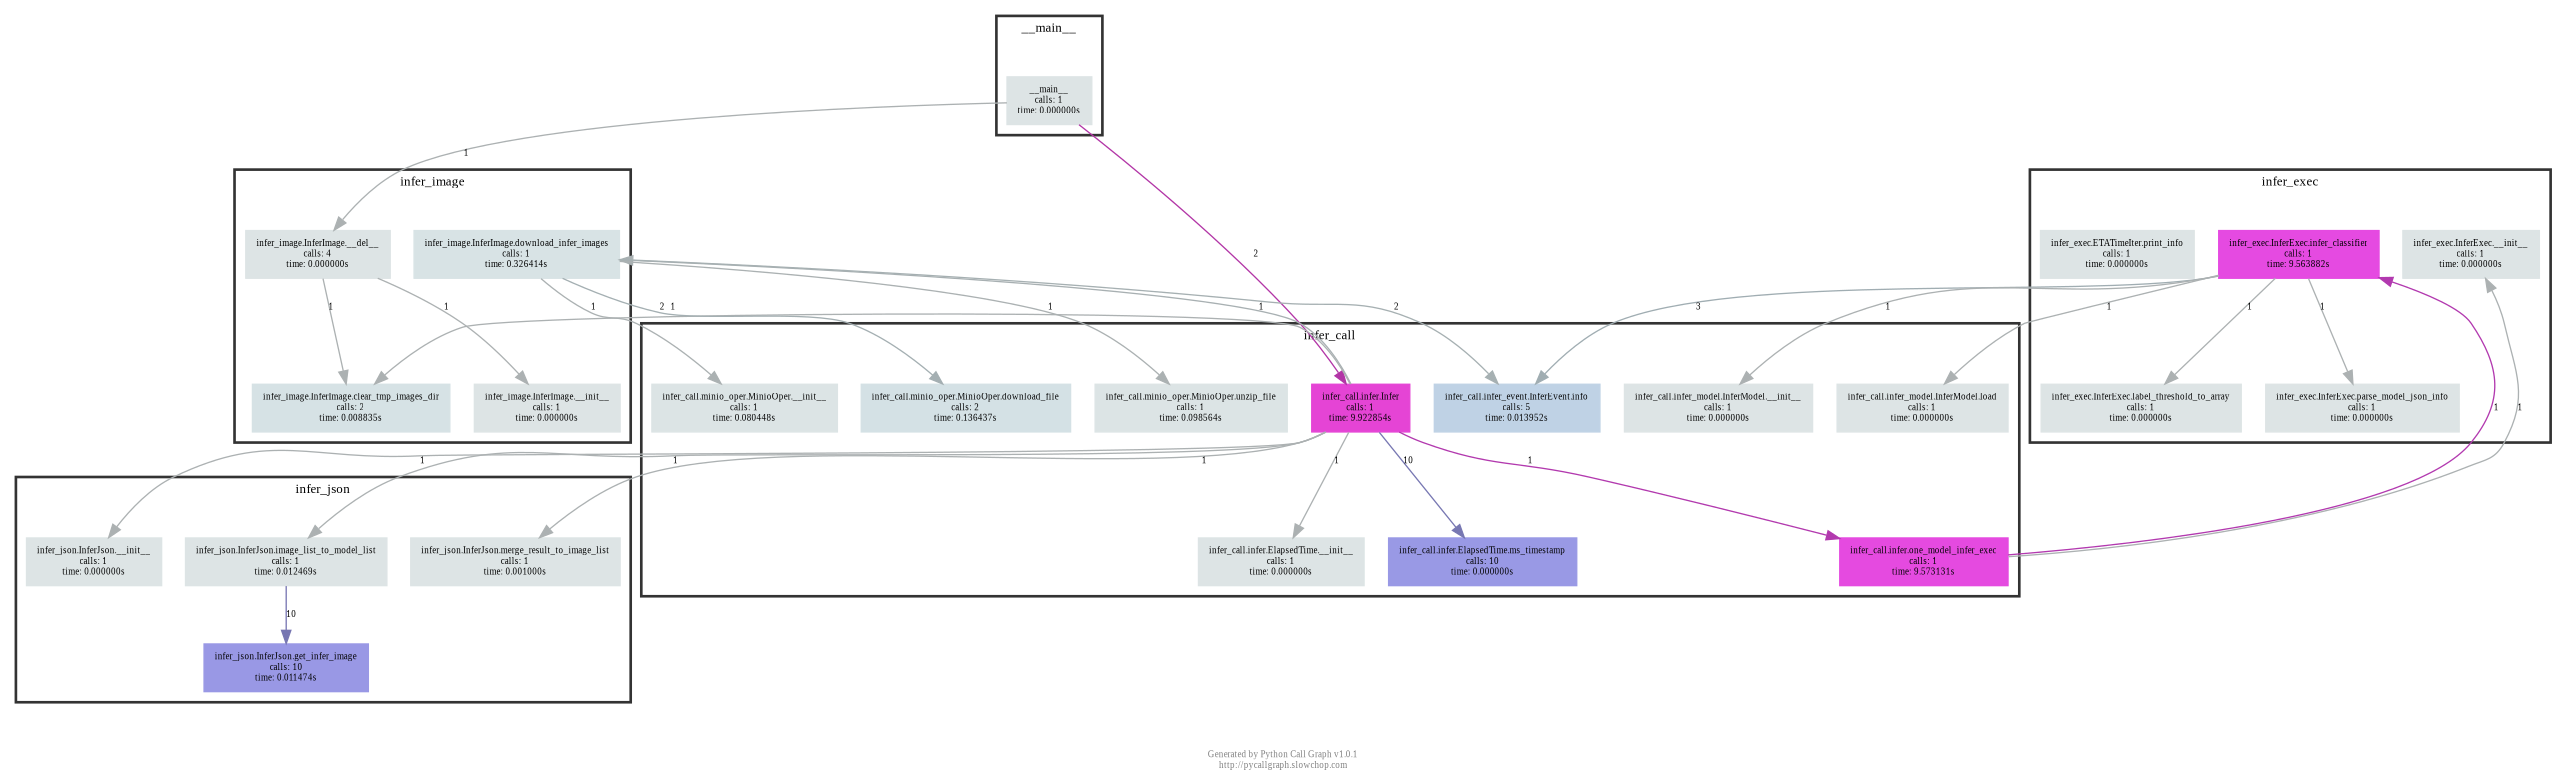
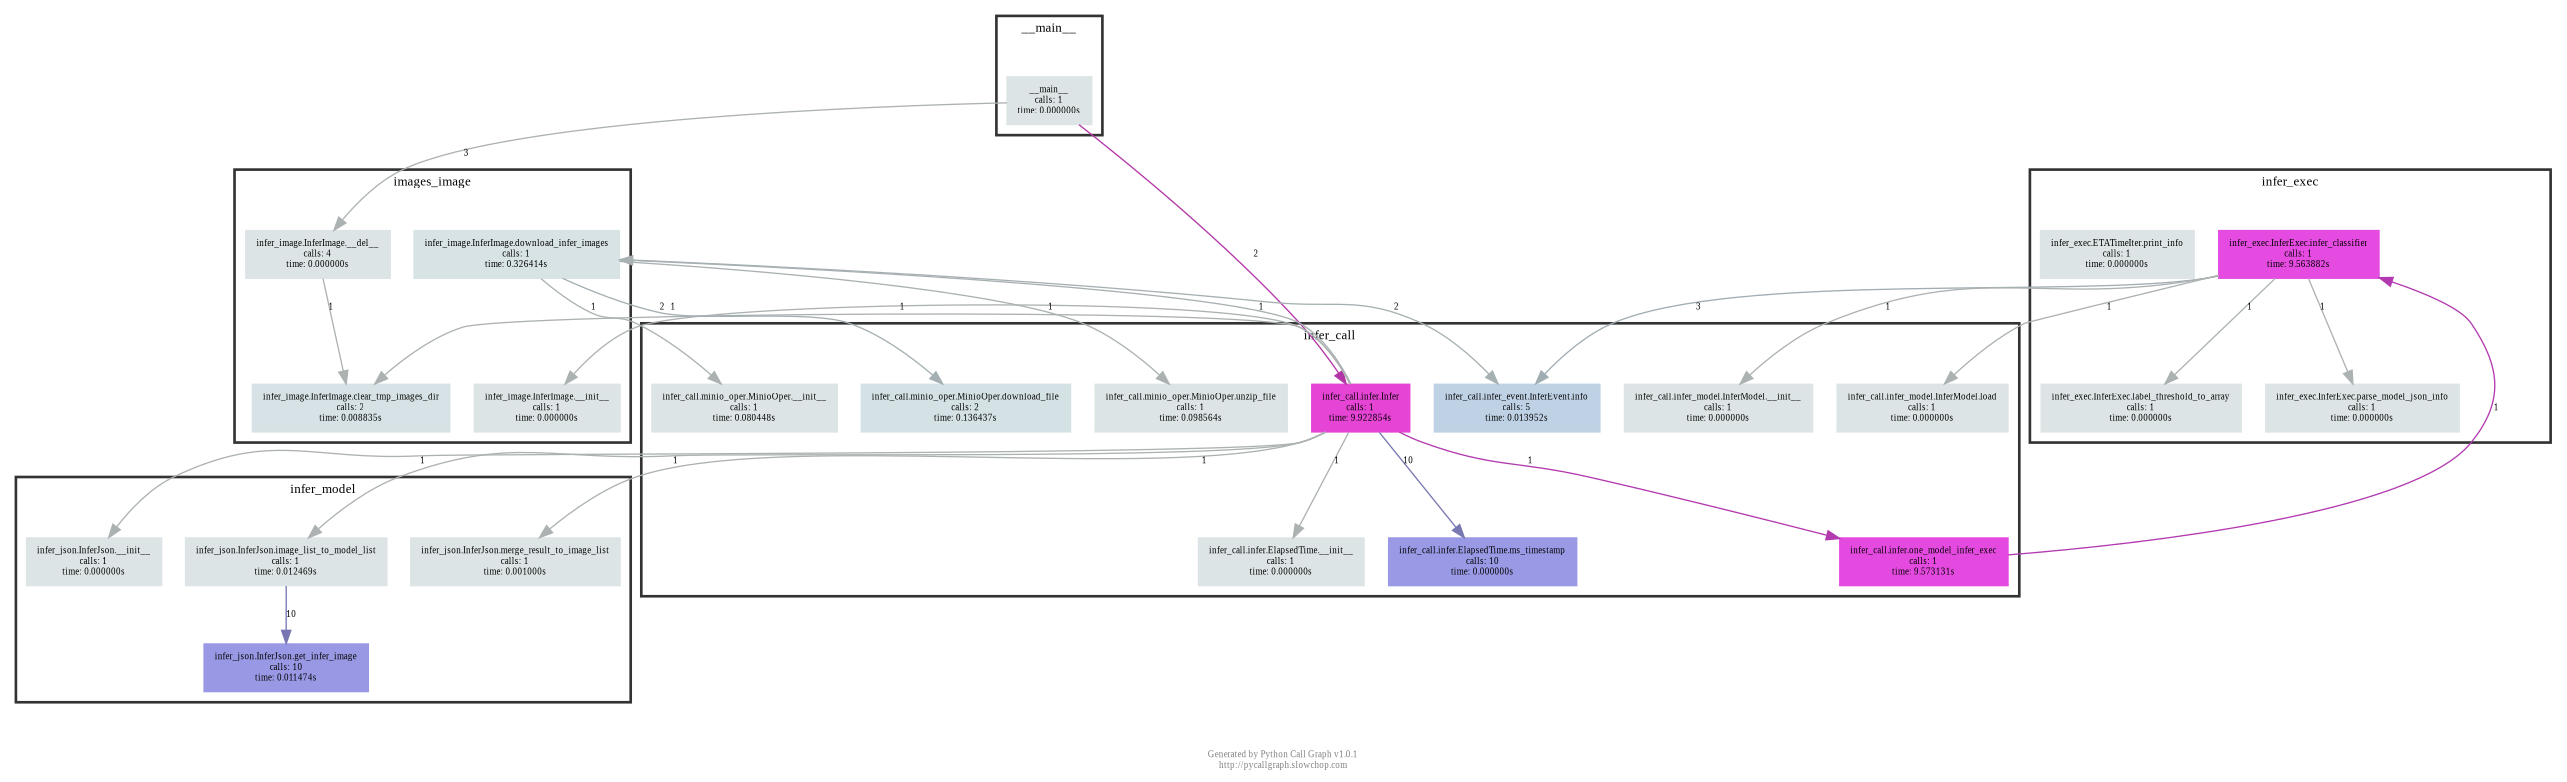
edge "__main__ calls: 1 time: 0.000000s" -> "infer_image.InferImage.__del__ calls: 4 time: 0.000000s": label "1" -> "3"
cluster "infer_image": label "infer_image" -> "images_image"
node "infer_exec.InferExec.__init__ calls: 1 time: 0.000000s": removed
edge "infer_image.InferImage.__del__ calls: 4 time: 0.000000s" -> "infer_image.InferImage.__init__ calls: 1 time: 0.000000s": now "infer_call.infer.Infer calls: 1 time: 9.922854s" -> "infer_image.InferImage.__init__ calls: 1 time: 0.000000s"
cluster "infer_json": label "infer_json" -> "infer_model"
